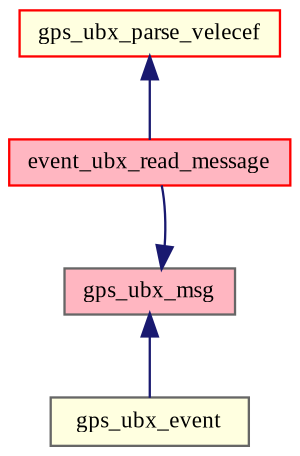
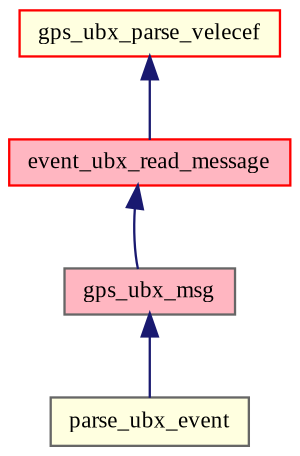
edge "event_ubx_read_message" -> "gps_ubx_msg": reversed
node "gps_ubx_event": label "gps_ubx_event" -> "parse_ubx_event"
